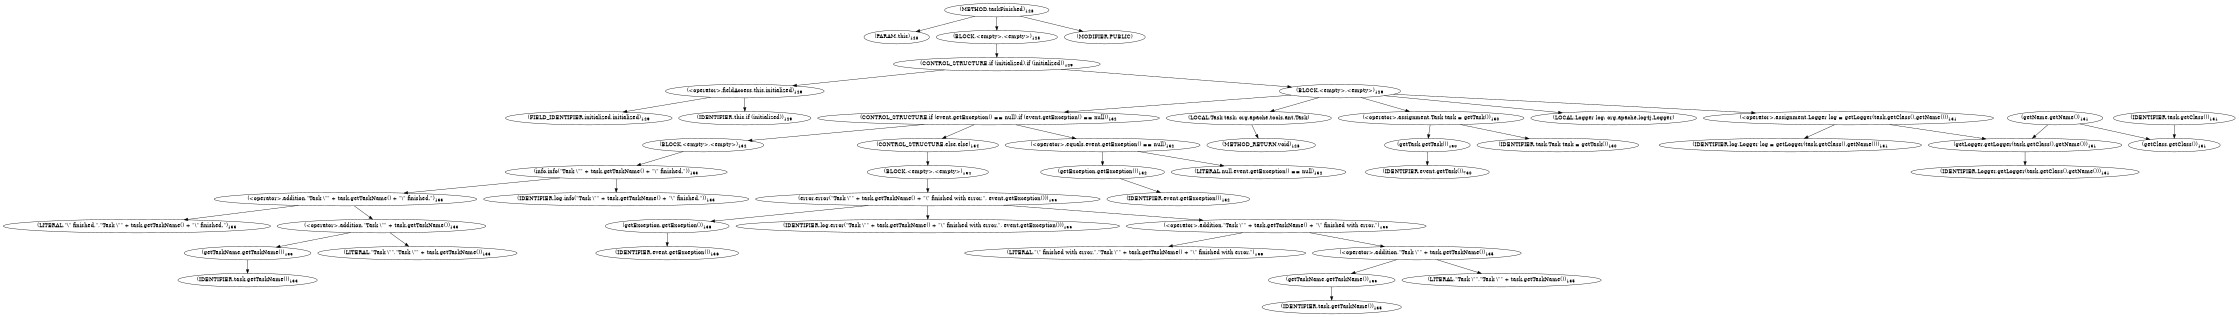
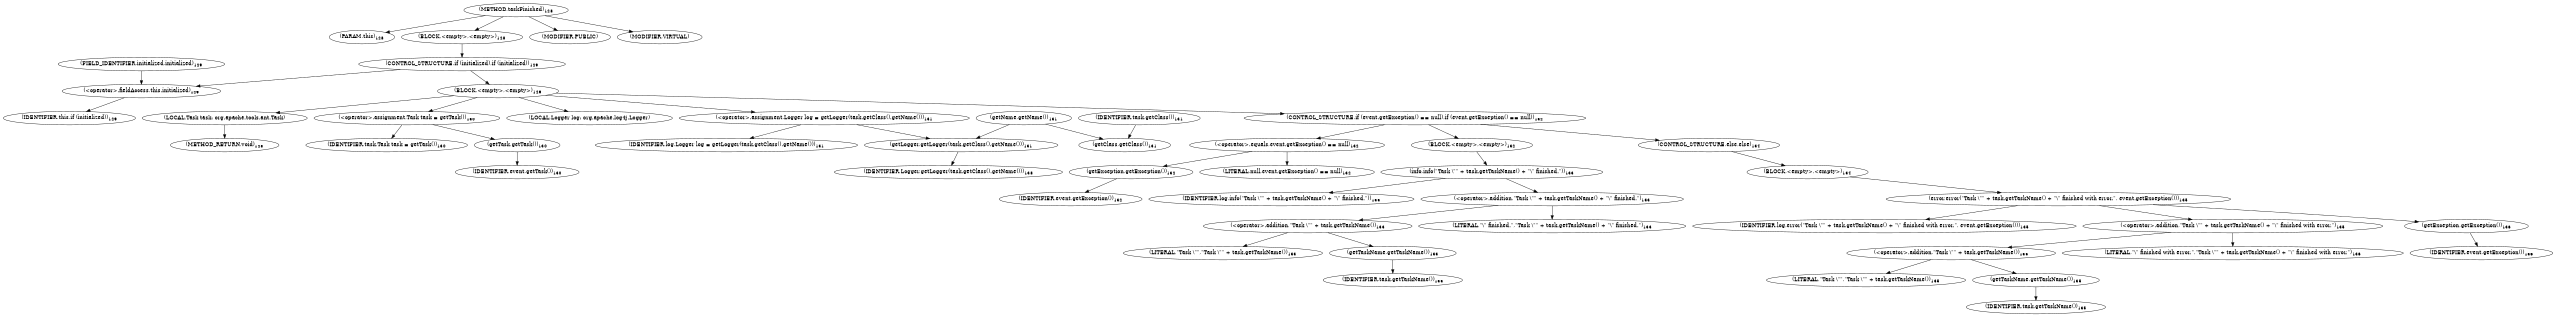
node "(MODIFIER,VIRTUAL)": added
edge "(<operator>.fieldAccess,this.initialized)" -> "(FIELD_IDENTIFIER,initialized,initialized)": reversed
node "(IDENTIFIER,event,getTask())": text "730" -> "130"
node "(IDENTIFIER,Logger,getLogger(task.getClass().getName()))": text "131" -> "138"
